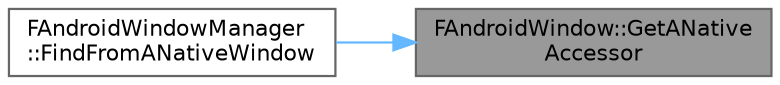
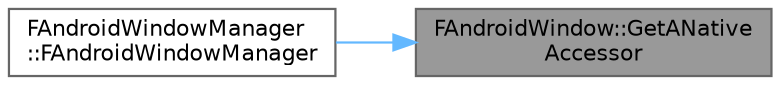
node "FAndroidWindowManager ::FindFromANativeWindow": label "FAndroidWindowManager ::FindFromANativeWindow" -> "FAndroidWindowManager ::FAndroidWindowManager"
